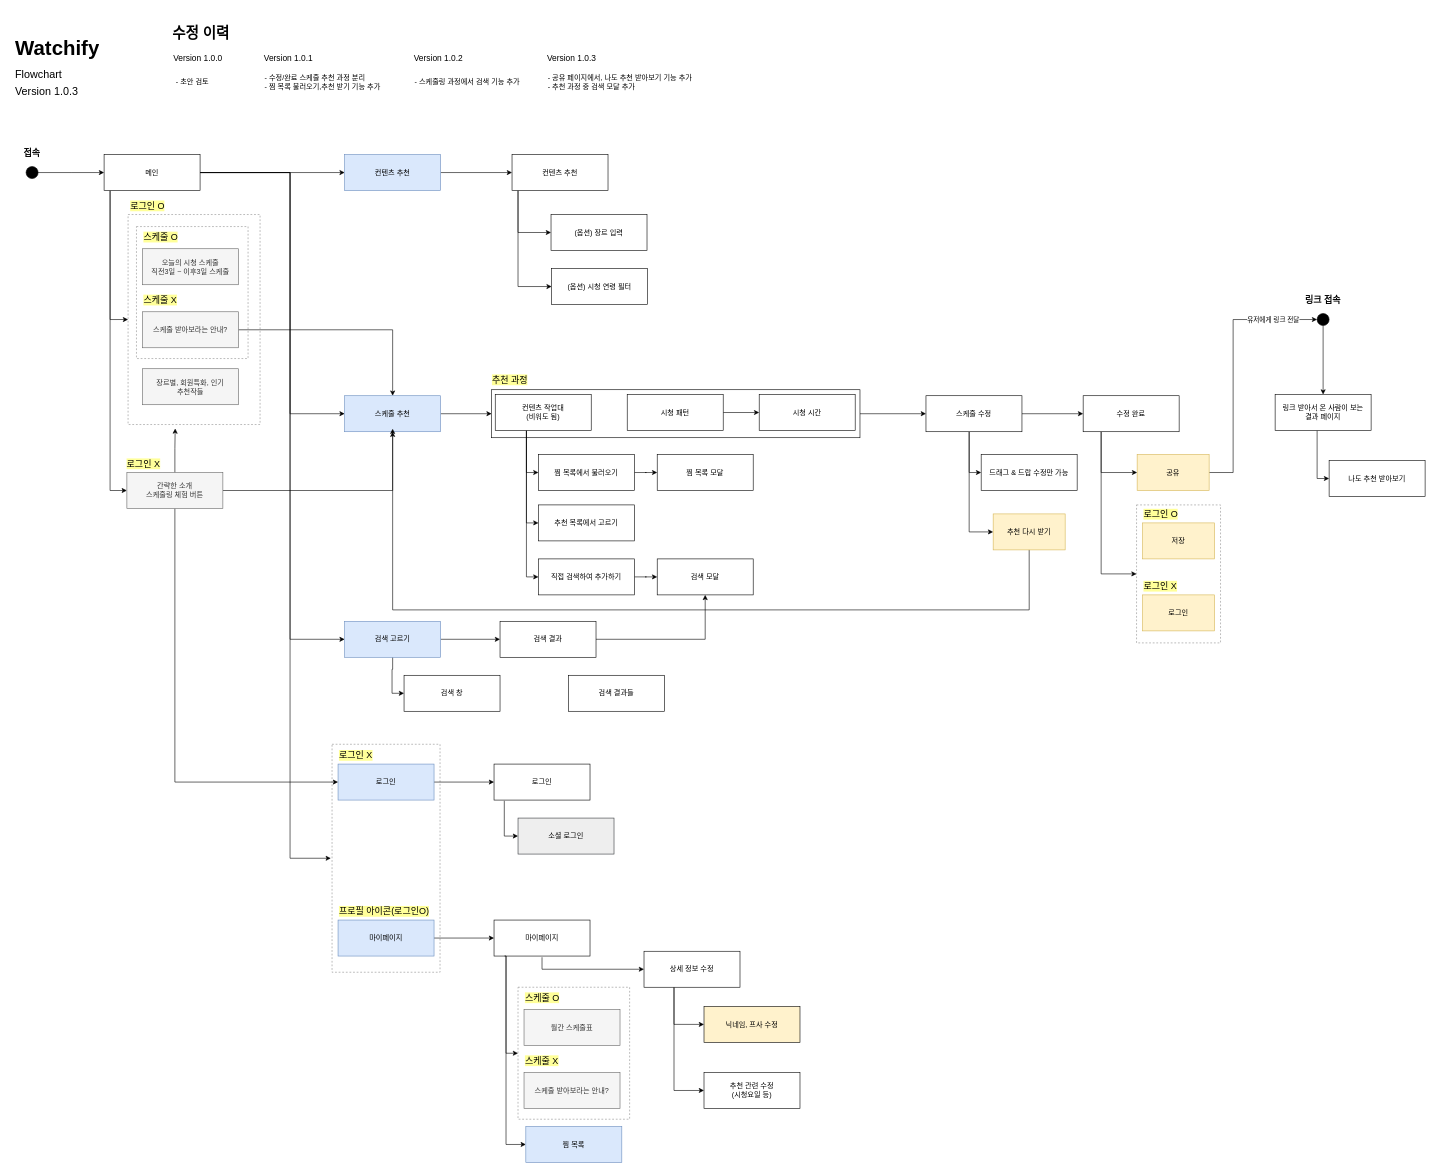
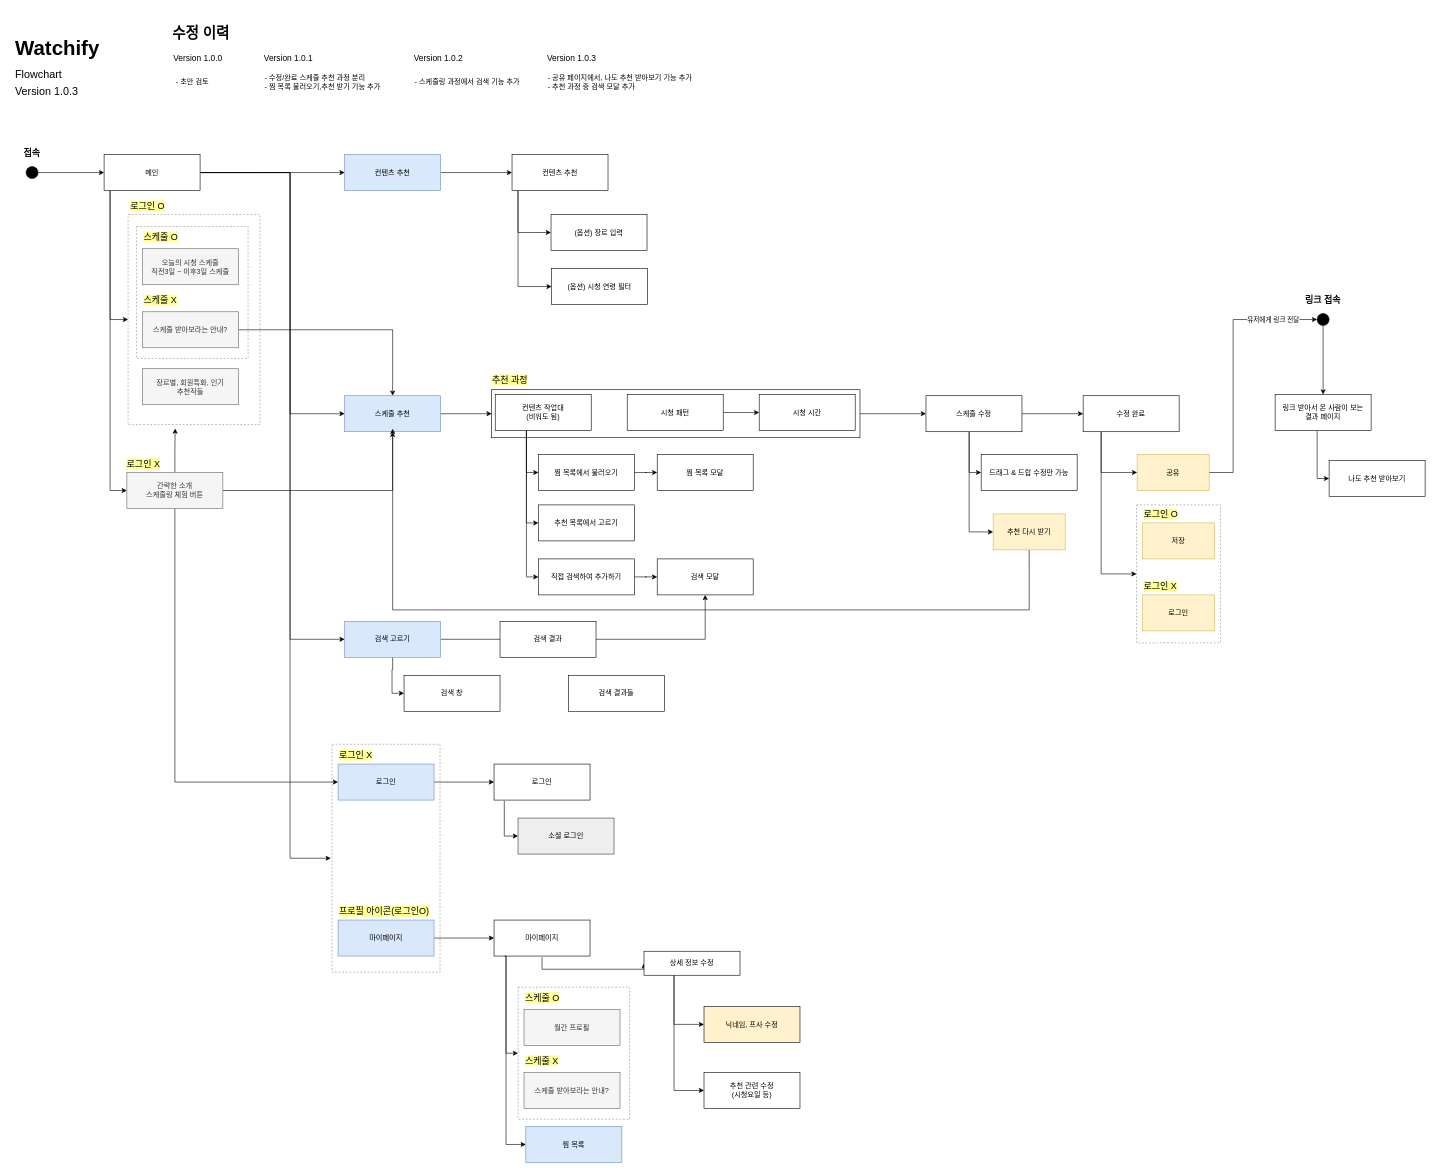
edge "검색 고르기" -> "검색 결과": arrowhead classic -> none
node "상세 정보 수정": size 96x36 -> 96x24
node "월간 스케줄표": label "월간 스케줄표" -> "월간 프로필"
